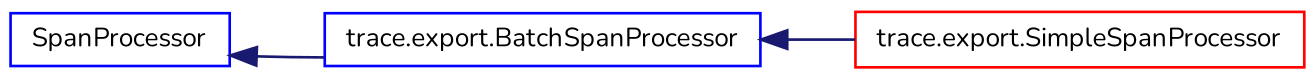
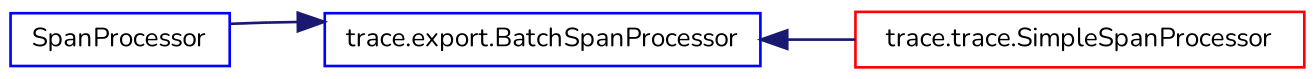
node "trace.export.SimpleSpanProcessor": label "trace.export.SimpleSpanProcessor" -> "trace.trace.SimpleSpanProcessor"
edge "trace.export.BatchSpanProcessor" -> "SpanProcessor": reversed
